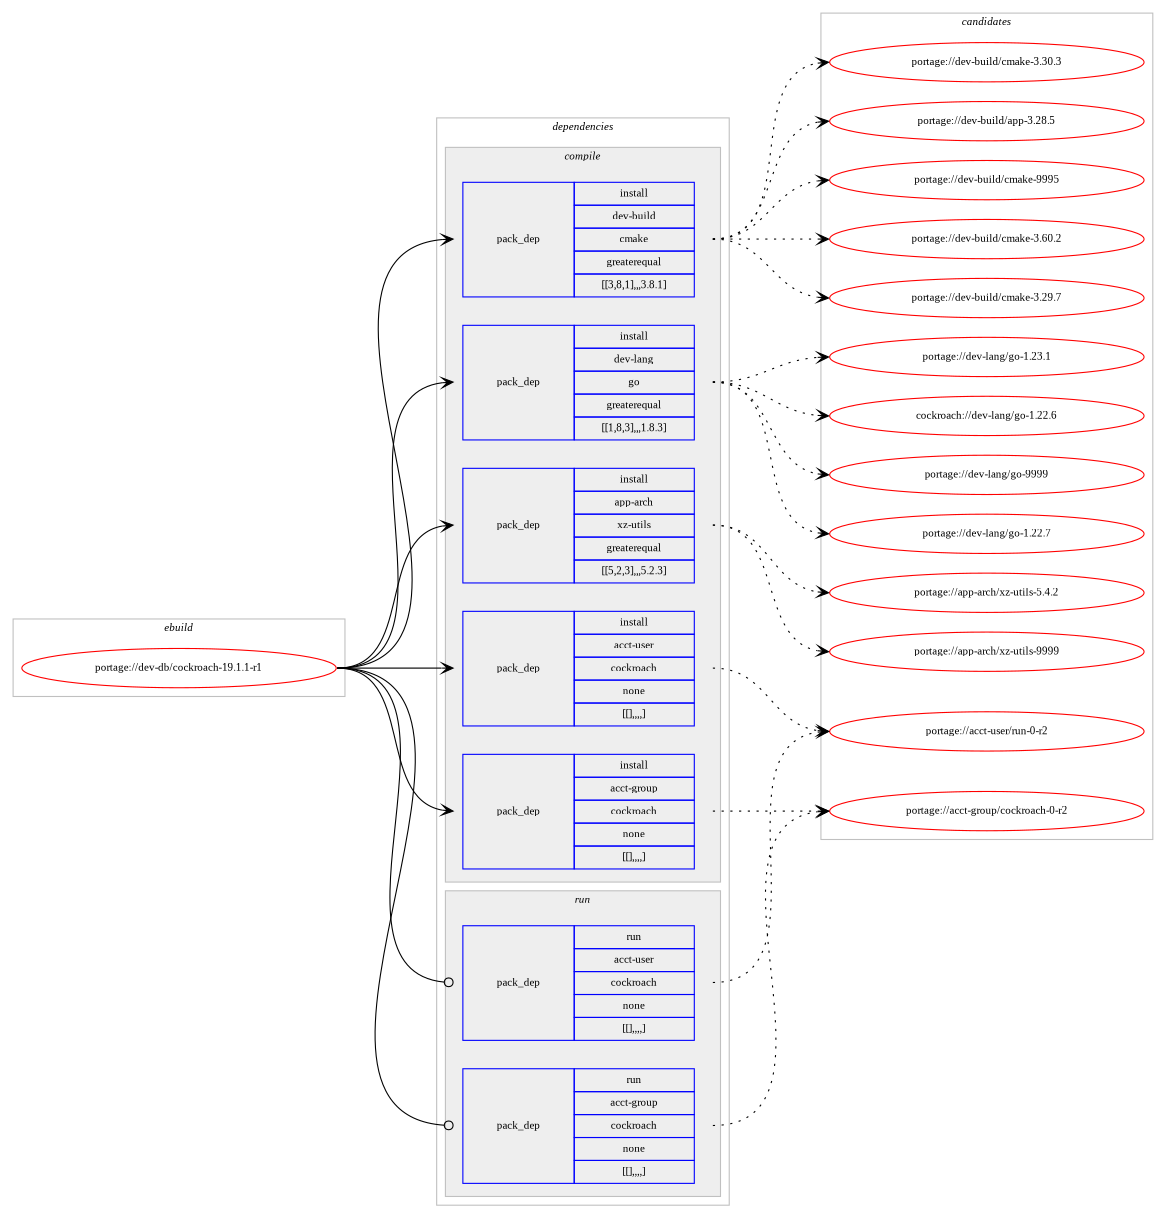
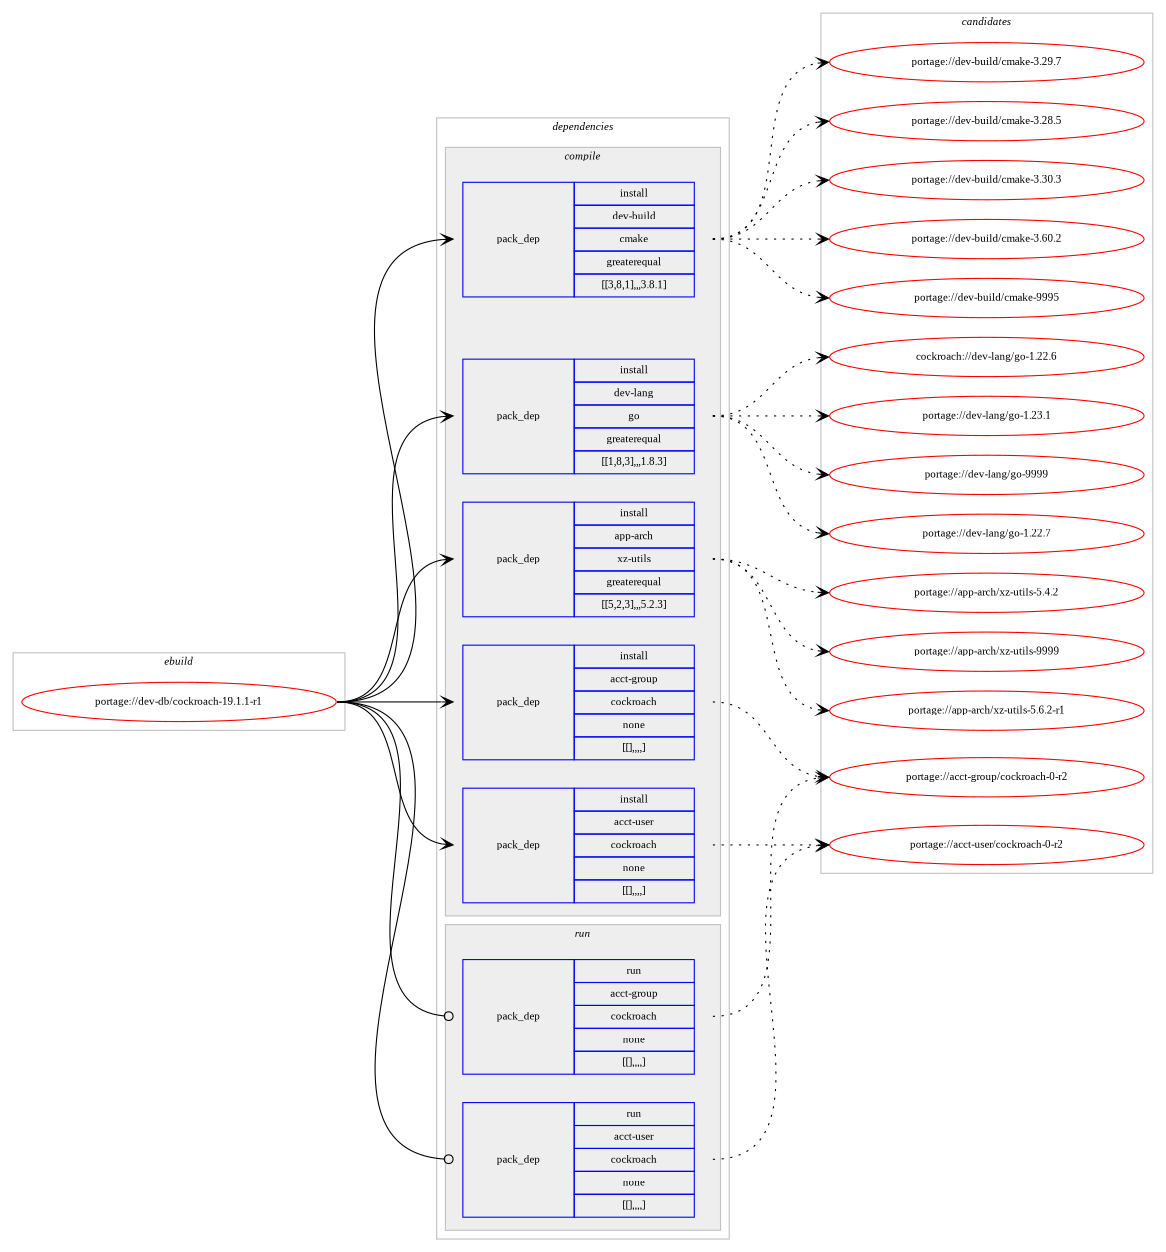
node "portage://dev-build/app-3.28.5": label "portage://dev-build/app-3.28.5" -> "portage://dev-build/cmake-3.28.5"
node "portage://app-arch/xz-utils-5.6.2-r1": added
node "portage://acct-user/run-0-r2": label "portage://acct-user/run-0-r2" -> "portage://acct-user/cockroach-0-r2"
